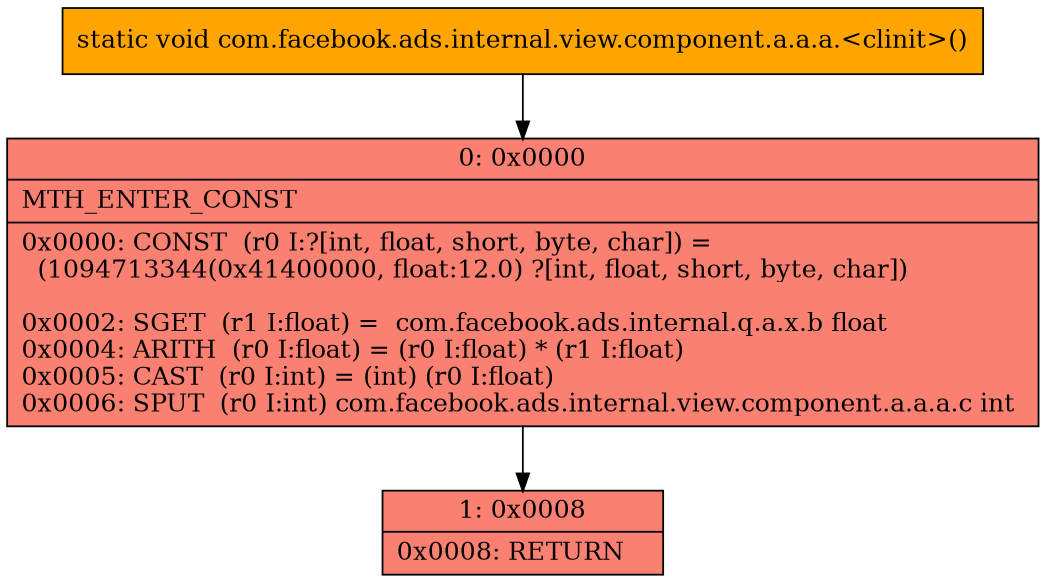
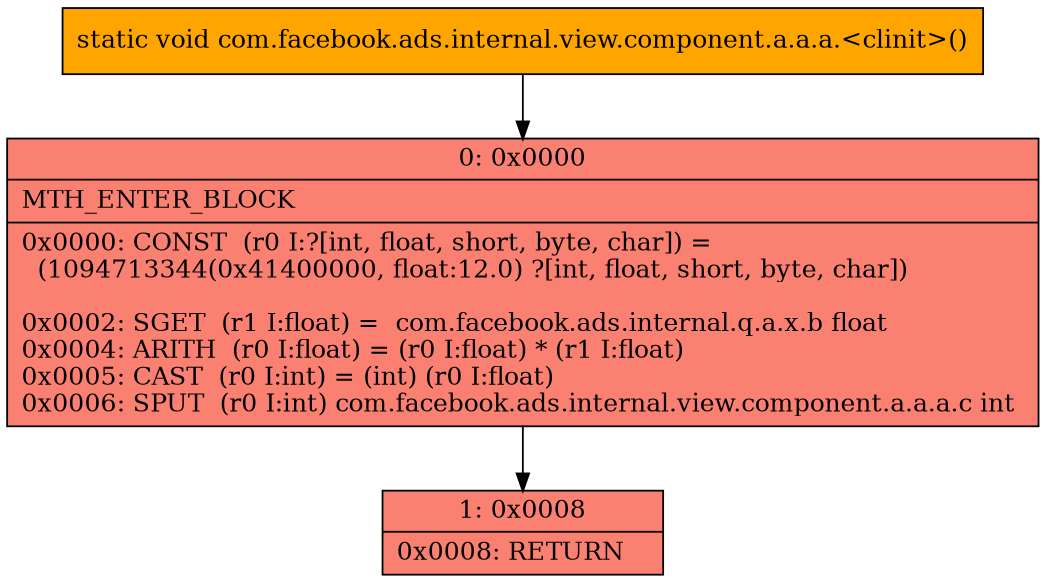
node "0: 0x0000": text "MTH_ENTER_CONST" -> "MTH_ENTER_BLOCK"
